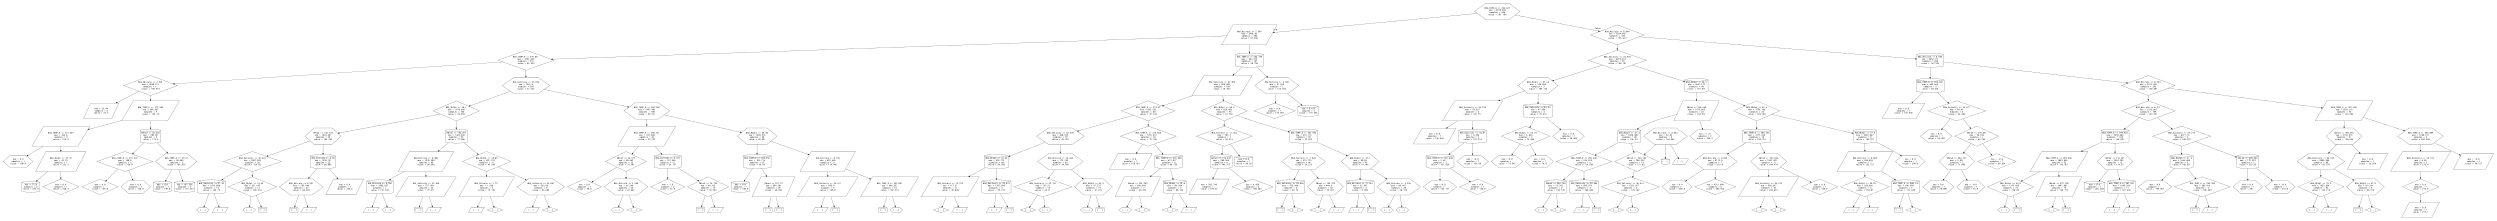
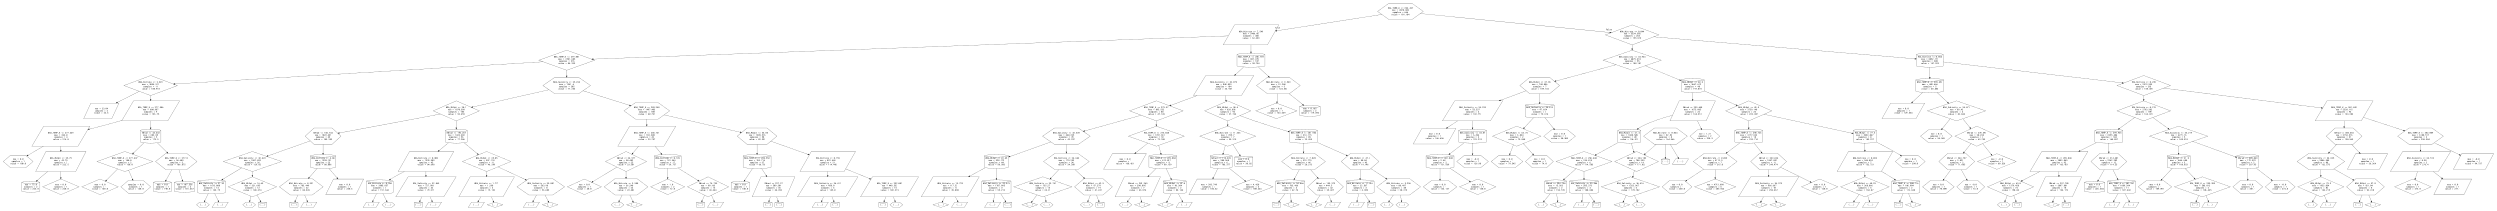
node "mse = 0.0 samples = 1 value = 140.0": label "mse = 0.0 samples = 1 value = 140.0" -> "samples = 0.0 samples = 1 value = 140.0"
edge "mse = 0.0 samples = 1 value = 275.0" -> "mse = 0.0 samples = 1 value = 277.1": now "WOA_Salinity <= 34.513 mse = 0.98 samples = 2 value = 276.4" -> "mse = 0.0 samples = 1 value = 277.1"
